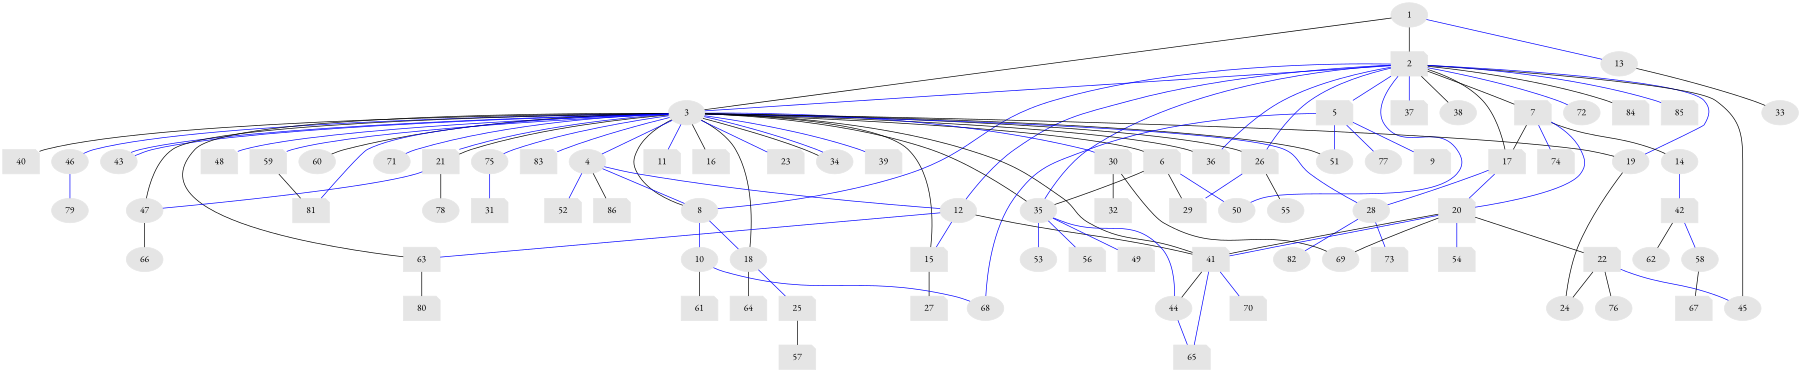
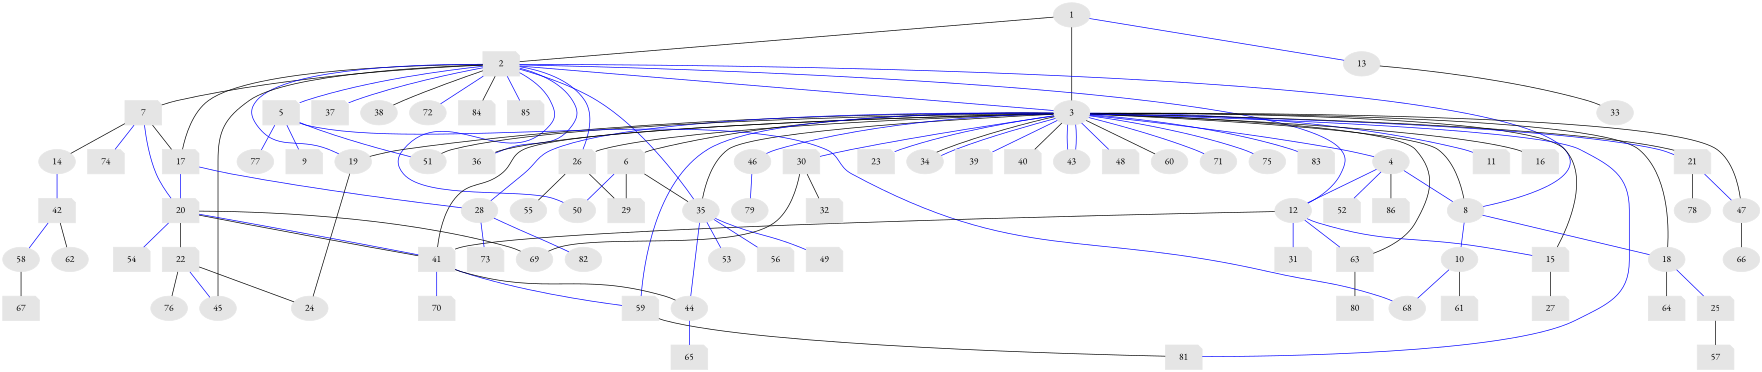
edge "75" -- "31": now "12" -- "31"
edge "26" -- "29": color blue -> black
edge "41" -- "65": now "41" -- "59"
